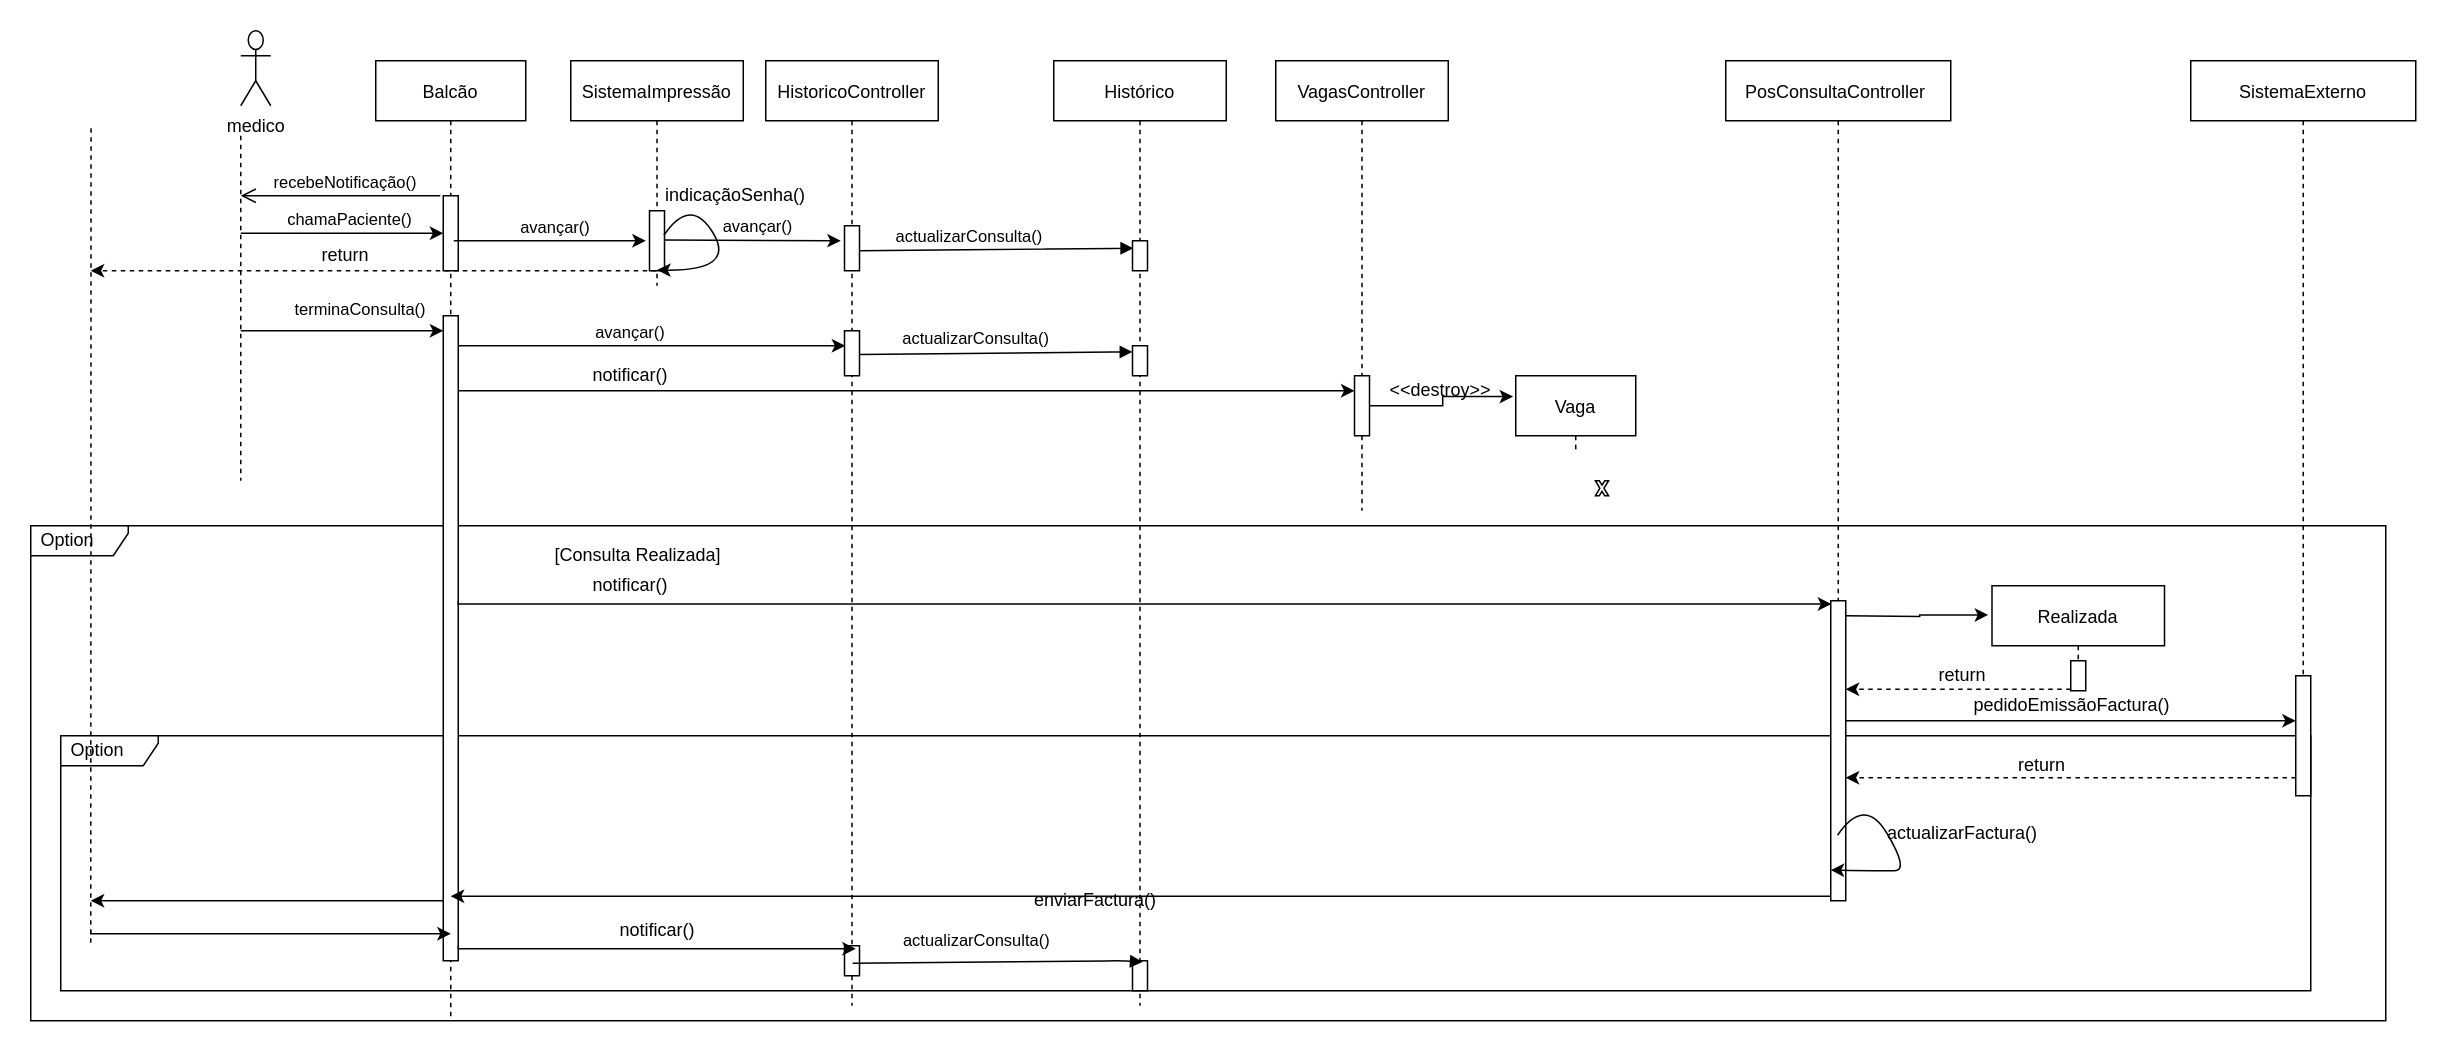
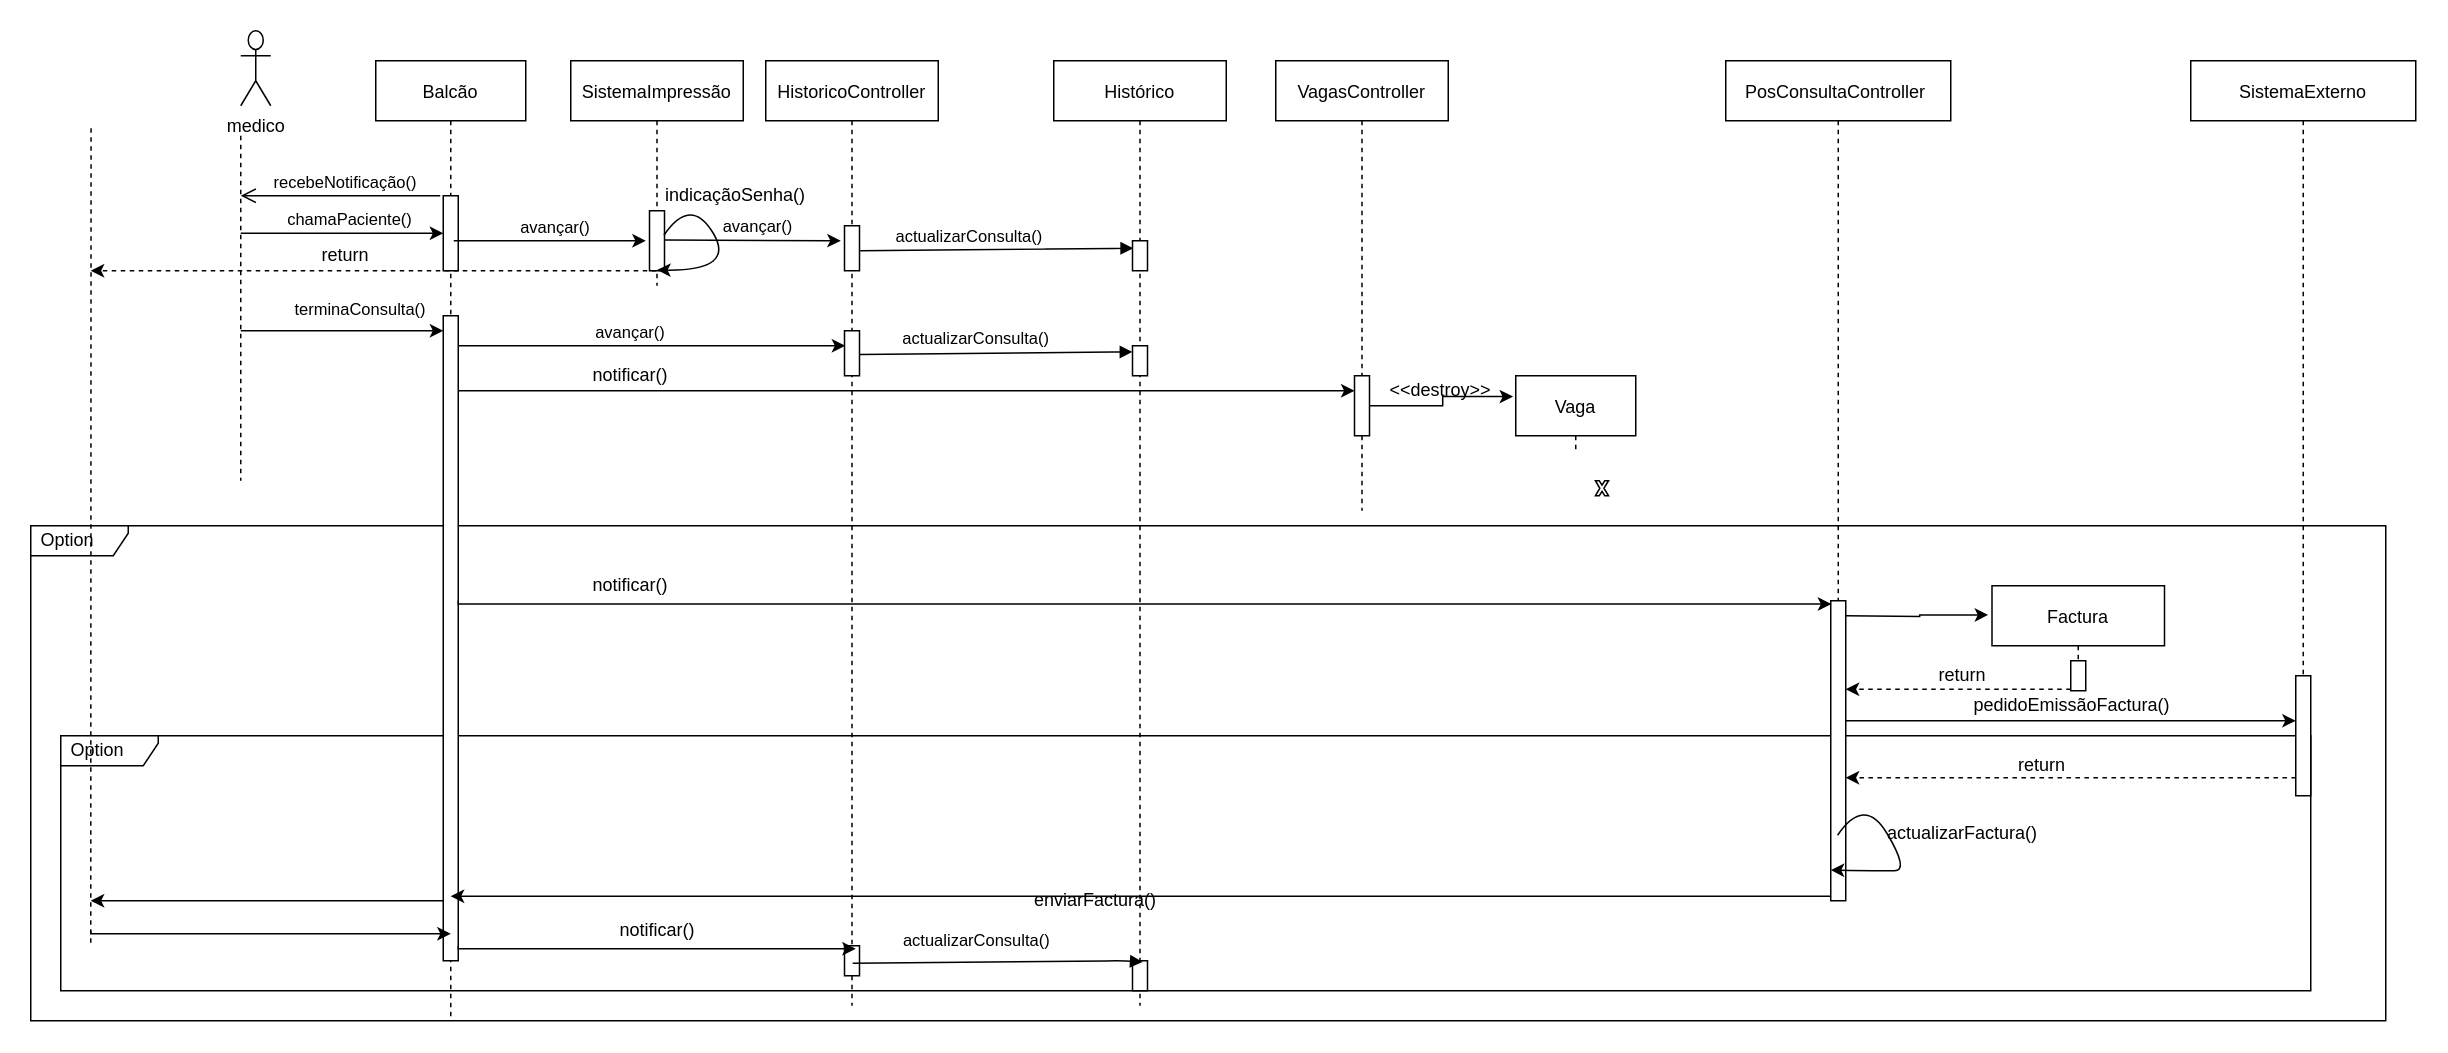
node "[Consulta Realizada]": removed
node "Realizada": label "Realizada" -> "Factura"
